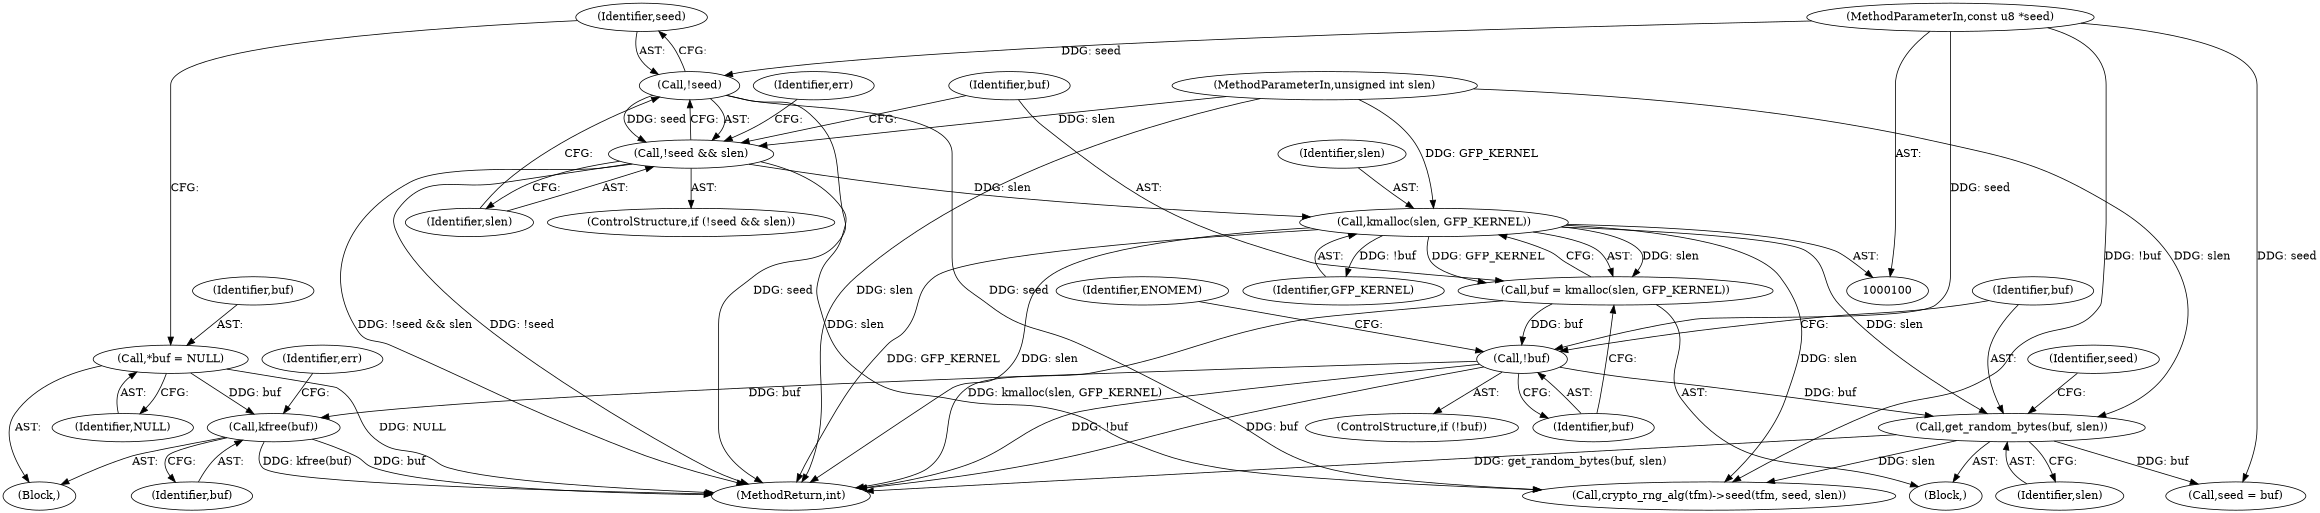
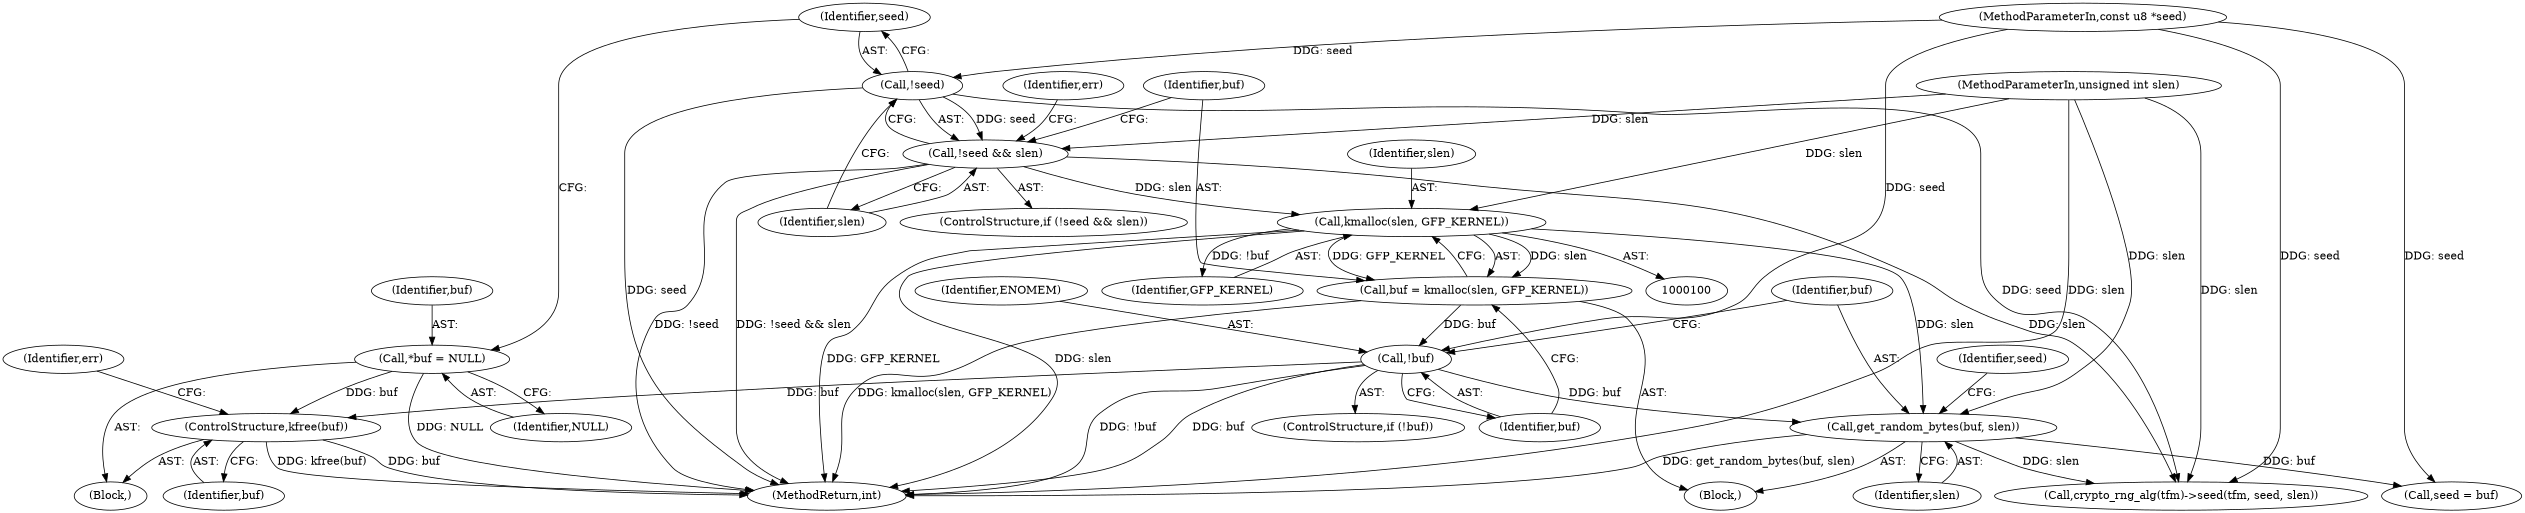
edge "(MethodParameterIn,const u8 *seed)" -> "1000100": removed, label "AST:"
edge "(MethodParameterIn,unsigned int slen)" -> "(Call,kmalloc(slen, GFP_KERNEL))": label "DDG: GFP_KERNEL" -> "DDG: slen"
edge "(MethodParameterIn,const u8 *seed)" -> "(Call,crypto_rng_alg(tfm)->seed(tfm, seed, slen))": label "DDG: !buf" -> "DDG: seed"
edge "(Call,kmalloc(slen, GFP_KERNEL))" -> "(Call,crypto_rng_alg(tfm)->seed(tfm, seed, slen))": now "(MethodParameterIn,unsigned int slen)" -> "(Call,crypto_rng_alg(tfm)->seed(tfm, seed, slen))"
edge "(Identifier,ENOMEM)" -> "(Call,!buf)": label "CFG: " -> "AST: "
node "(Call,kfree(buf))": label "(Call,kfree(buf))" -> "(ControlStructure,kfree(buf))"
